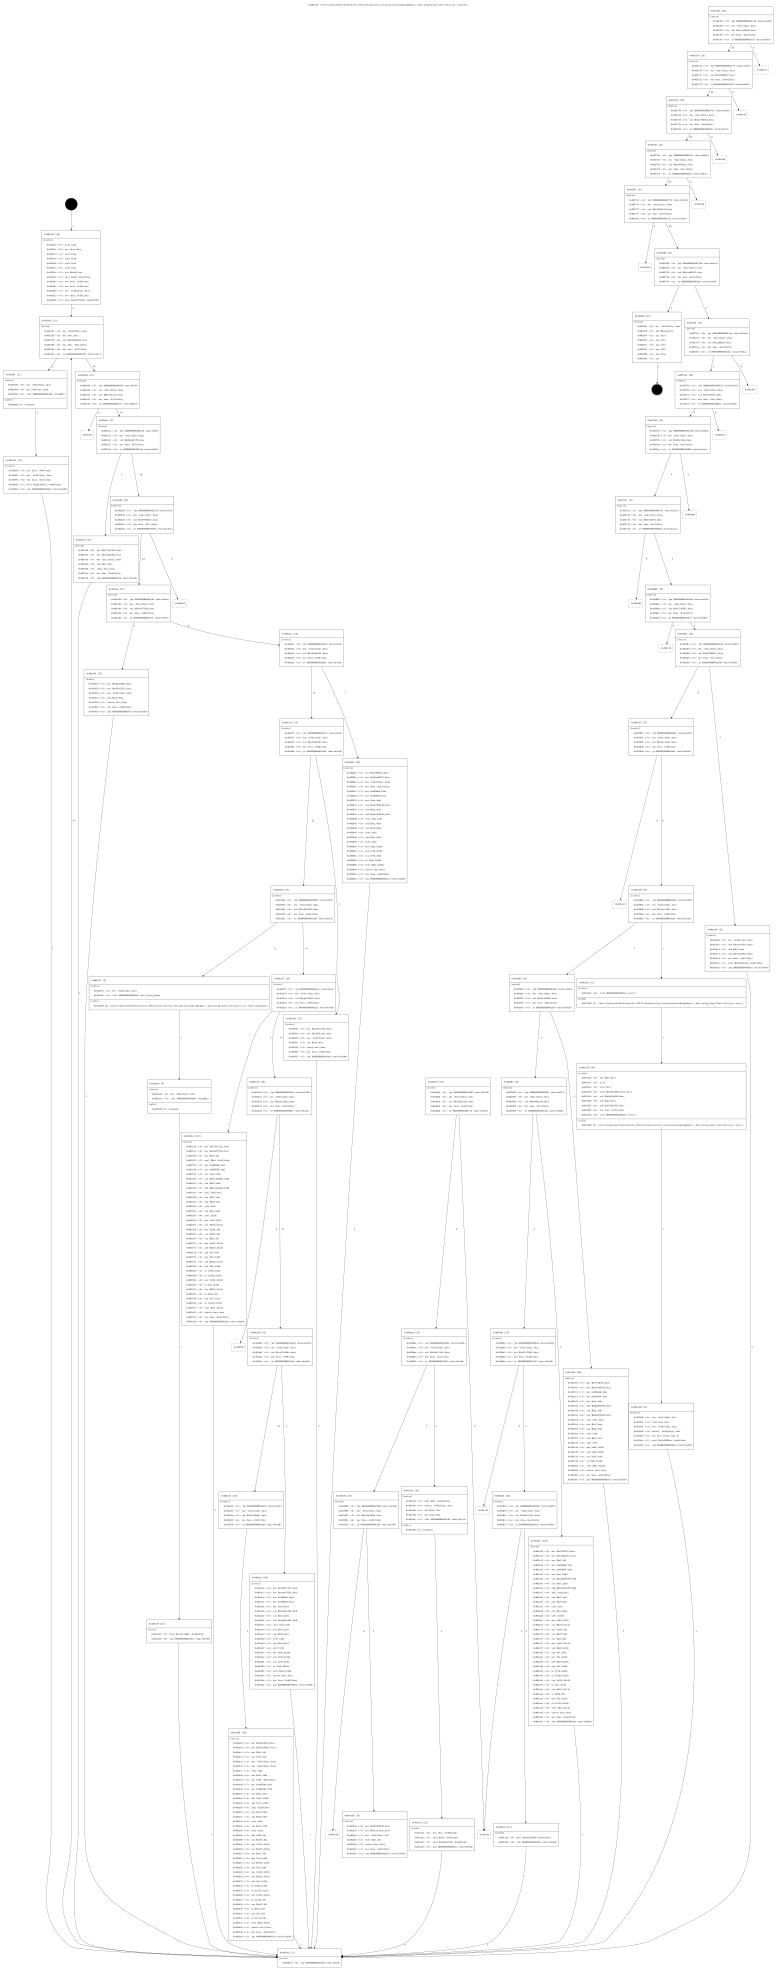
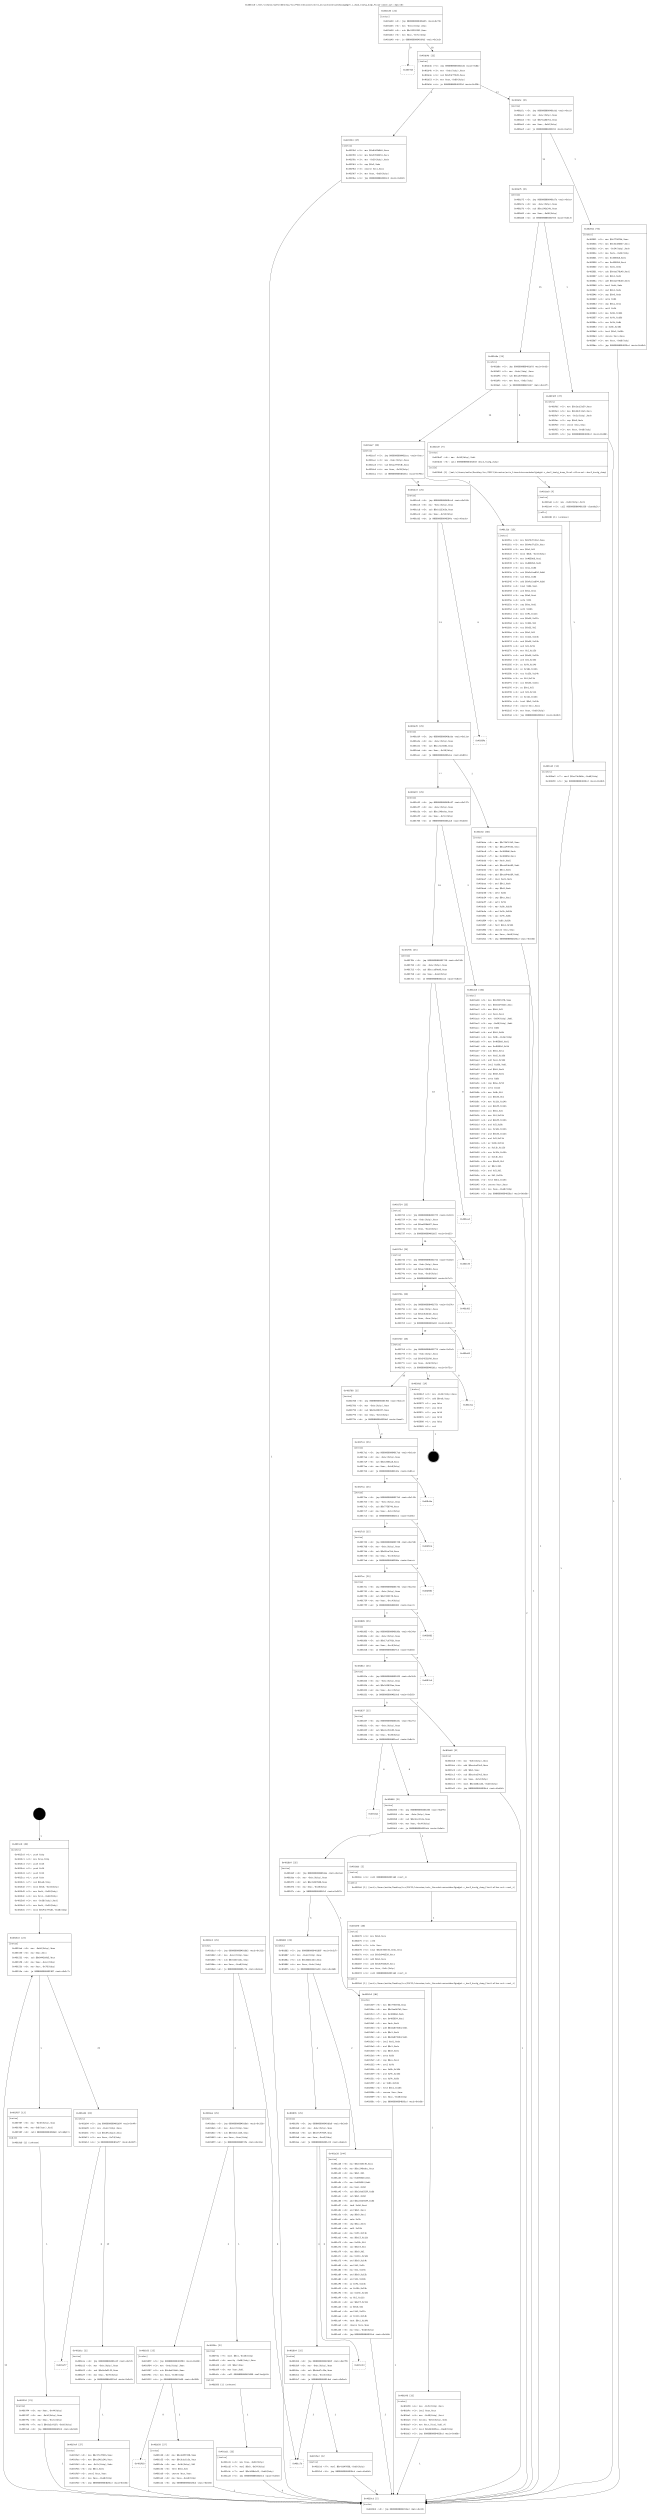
edge "0x401788 [25]" -> "0x40206f [19]": now "0x40176f [25]" -> "0x40206f [19]"
edge "0x40161a [22]" -> "0x401630 [22]": removed, label "18"
edge "0x4016f2 [25]" -> "0x40170b [25]": added, label "10"
edge "0x401b50 [27]" -> "0x4020cd [5]": added, label "2"
